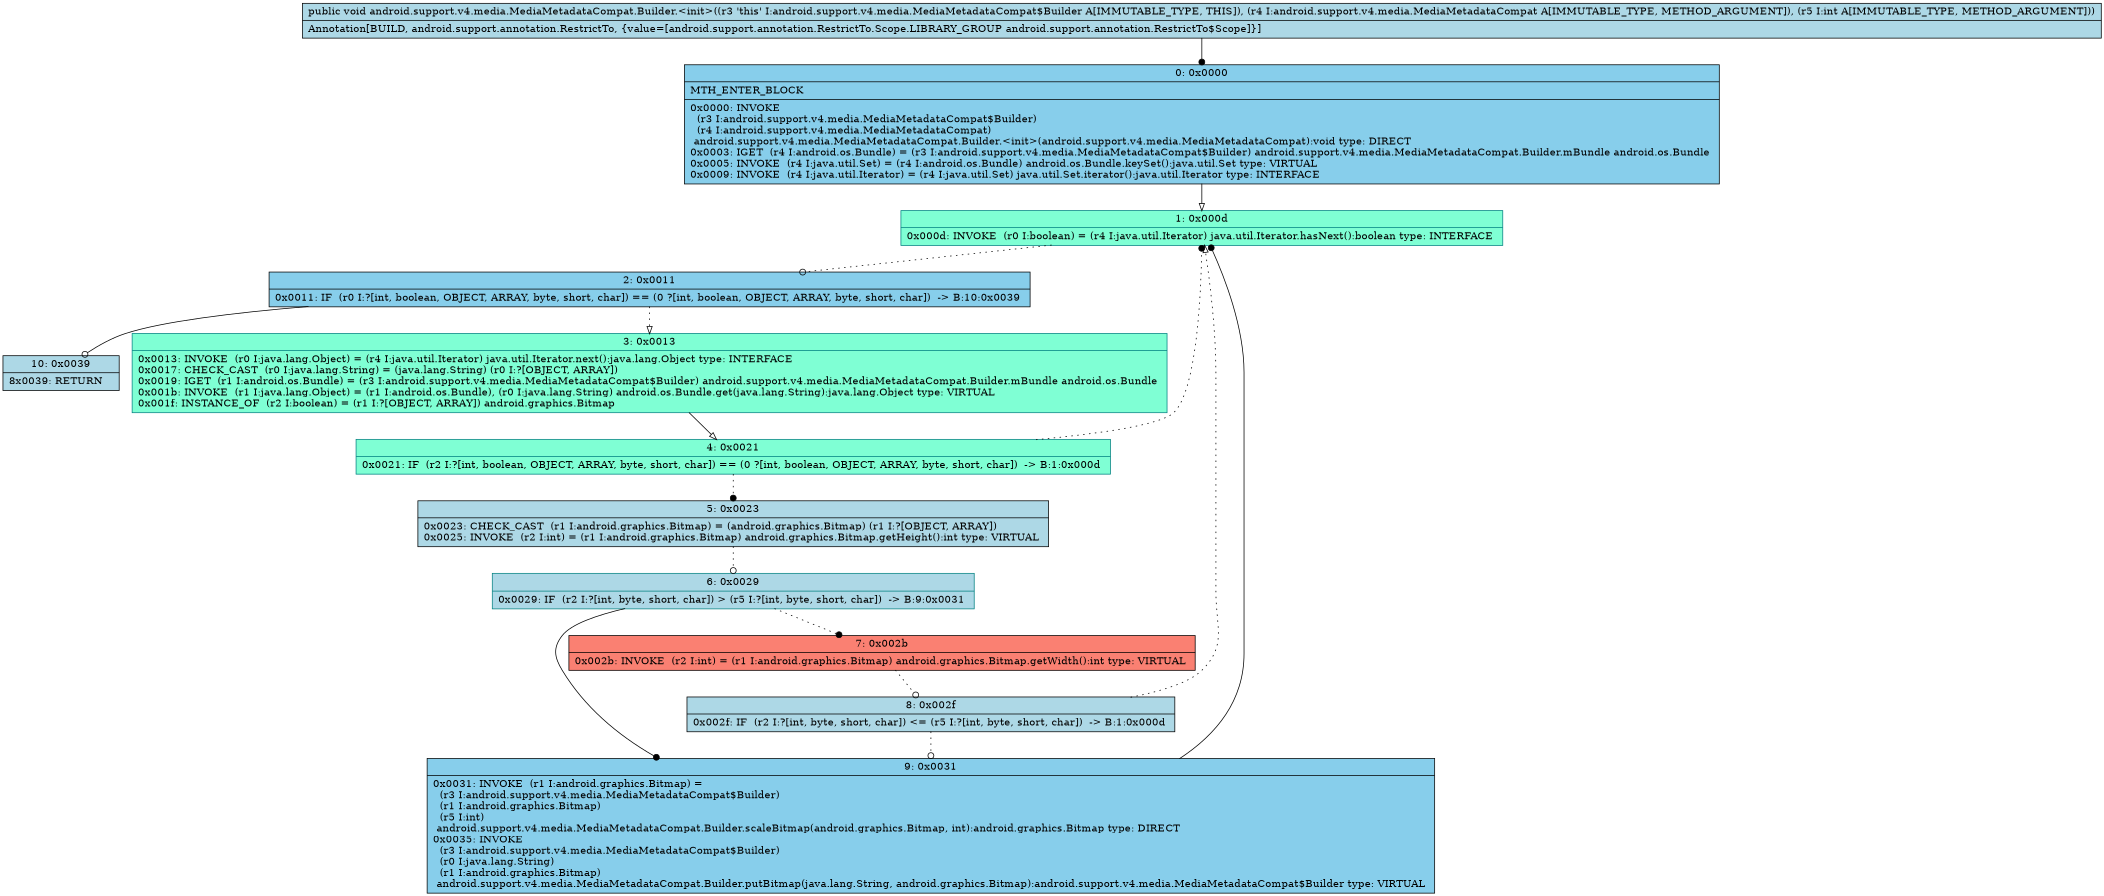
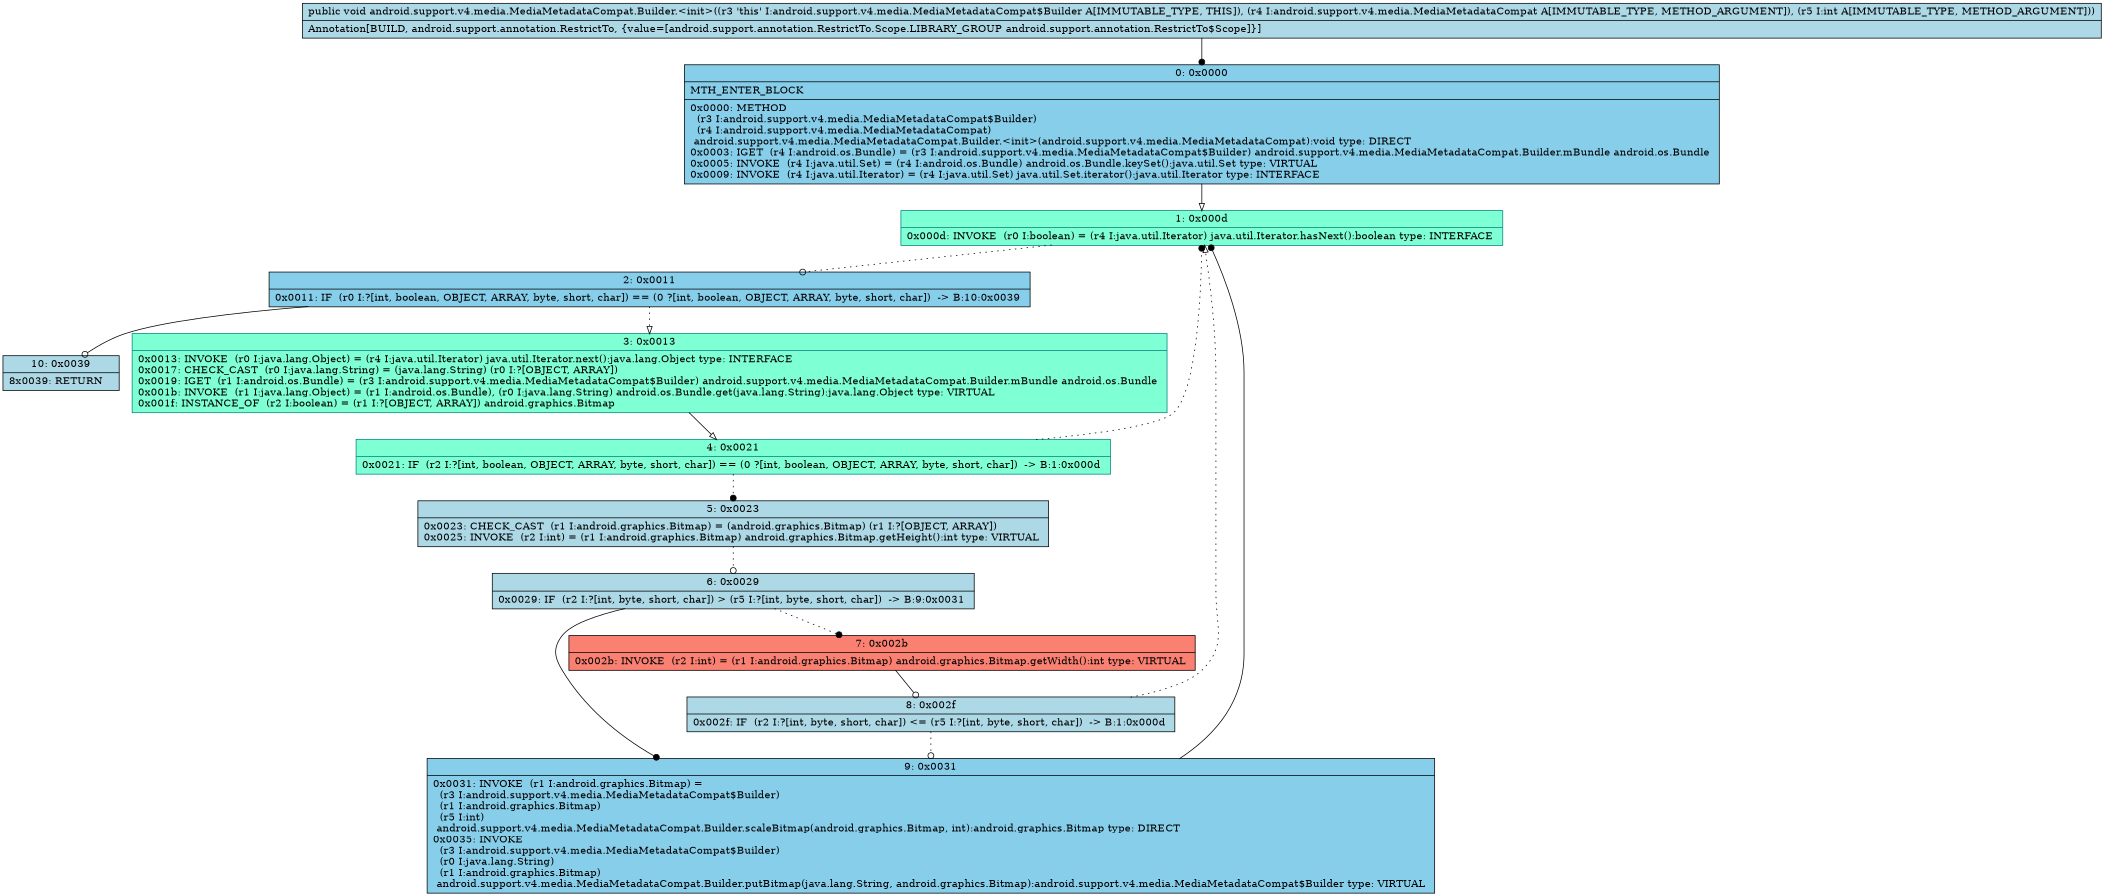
node "0: 0x0000": text "0x0000: INVOKE" -> "0x0000: METHOD"
node "6: 0x0029": color teal -> black
edge "7: 0x002b" -> "8: 0x002f": style dotted -> solid
